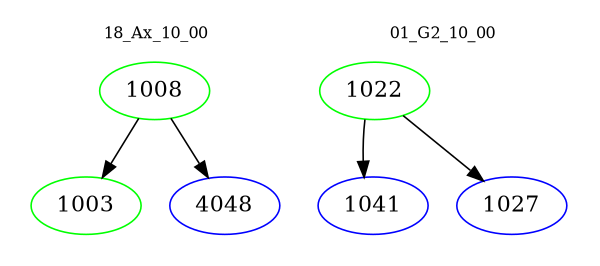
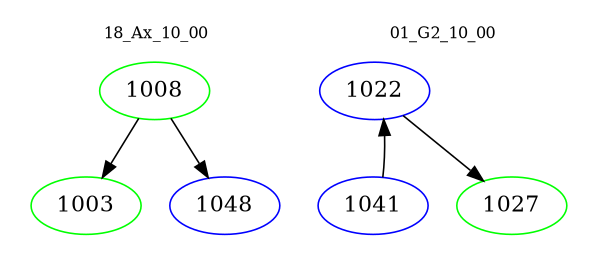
node "1022": color green -> blue
edge "1022" -> "1041": reversed
node "4048": label "4048" -> "1048"
node "1027": color blue -> green
